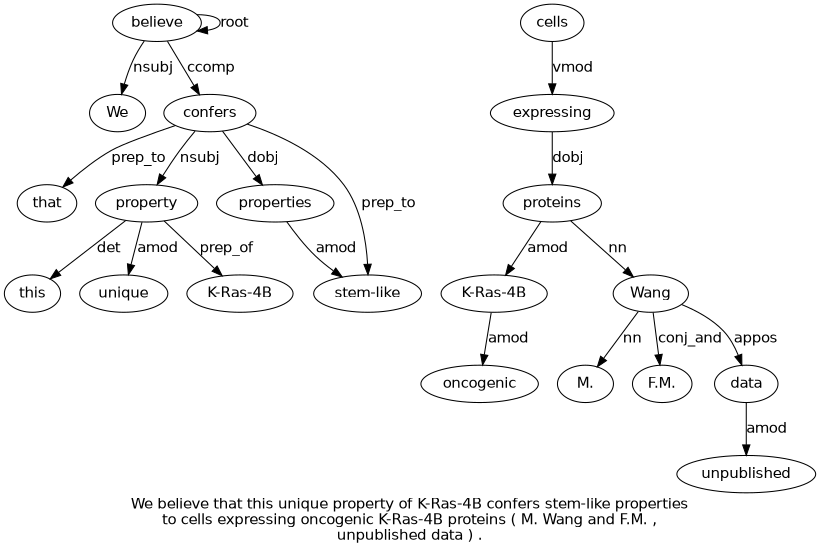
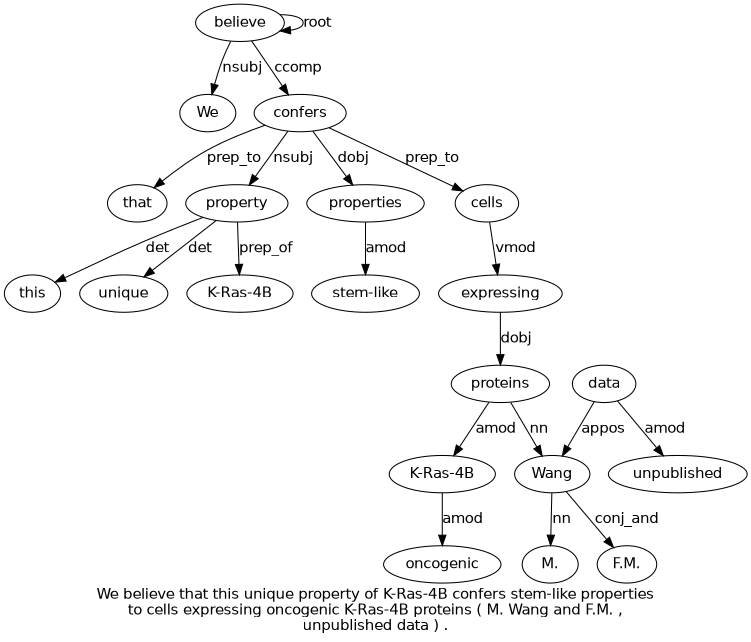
edge "confers" -> "stem-like": now "confers" -> "cells"
edge "property" -> "unique": label "amod" -> "det"
edge "Wang" -> "data": reversed
